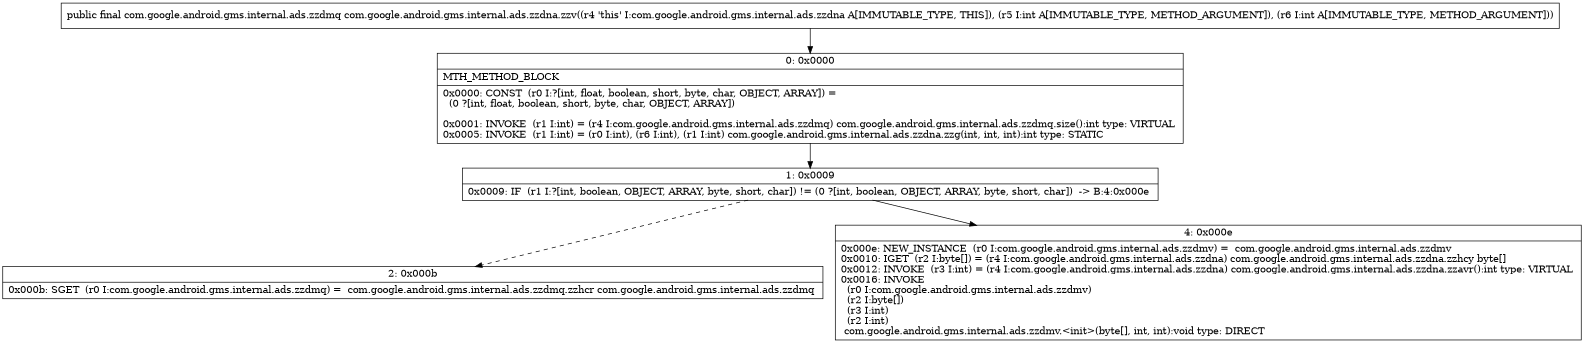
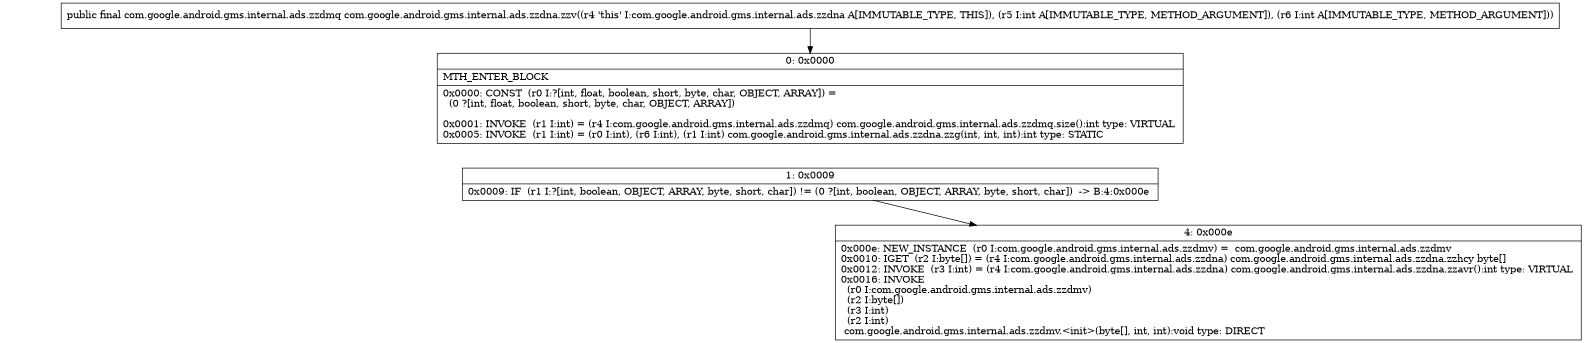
node "0: 0x0000": text "MTH_METHOD_BLOCK" -> "MTH_ENTER_BLOCK"
edge "0: 0x0000" -> "1: 0x0009": removed
node "2: 0x000b": removed
